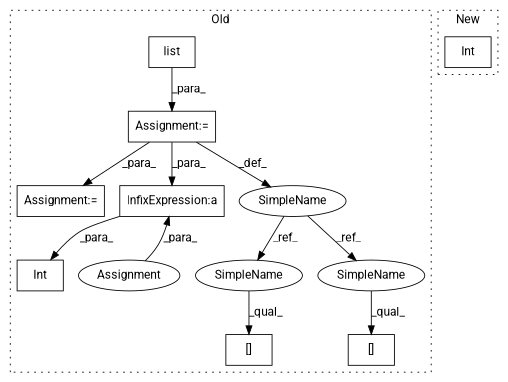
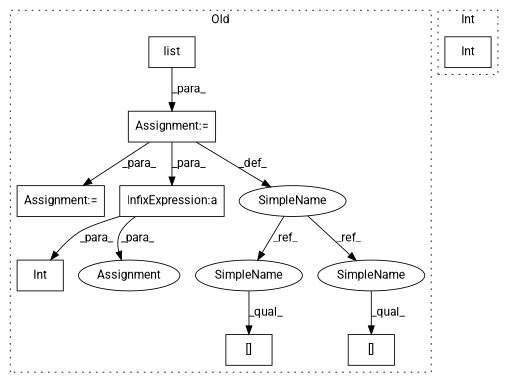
cluster "New": label "New" -> "Int"
edge "Assignment" -> "InfixExpression:a": reversed
